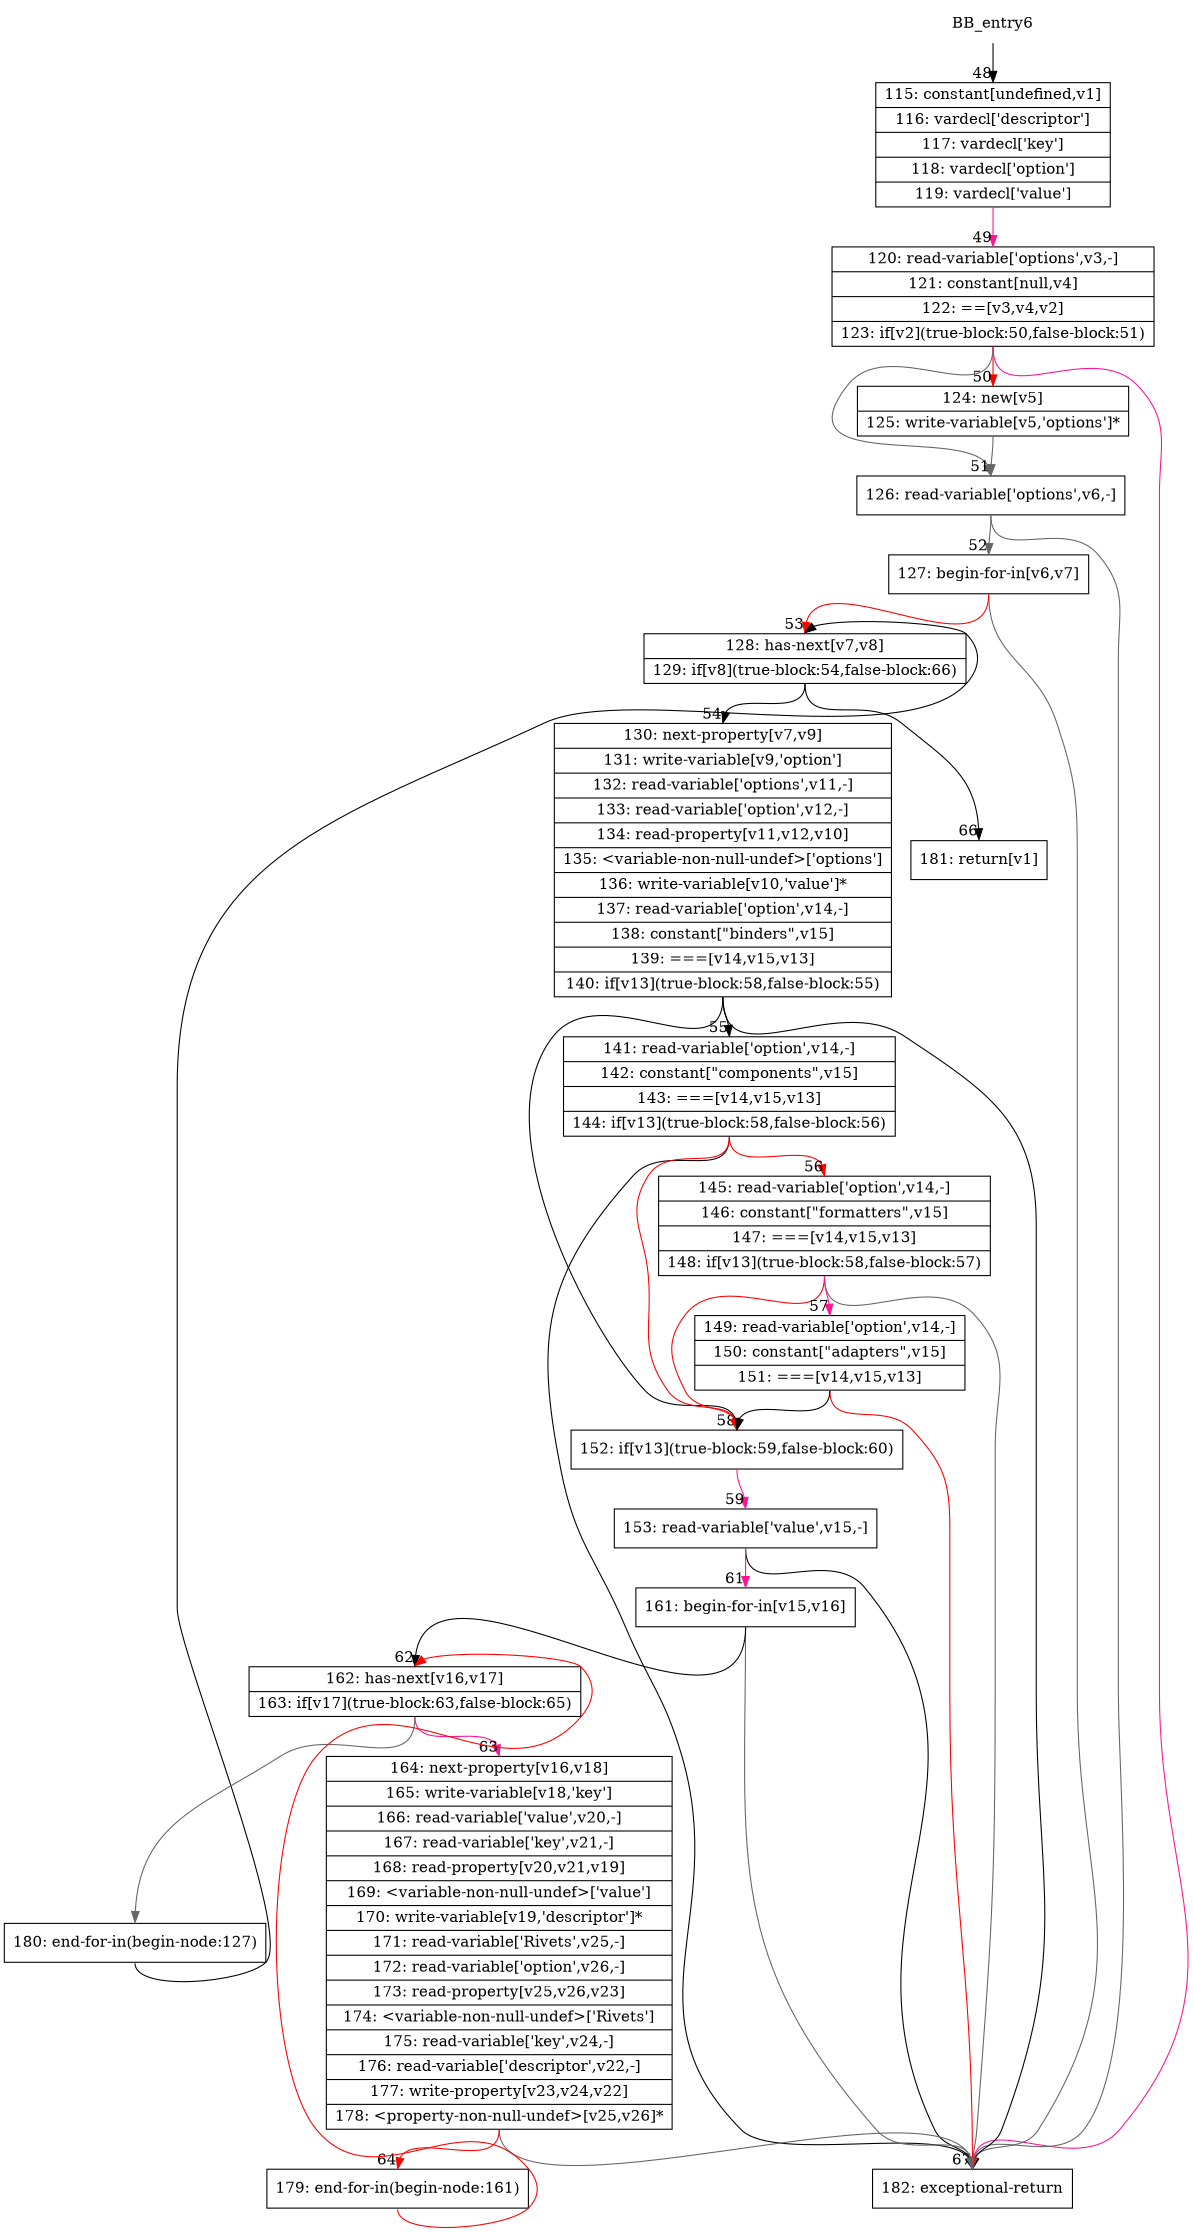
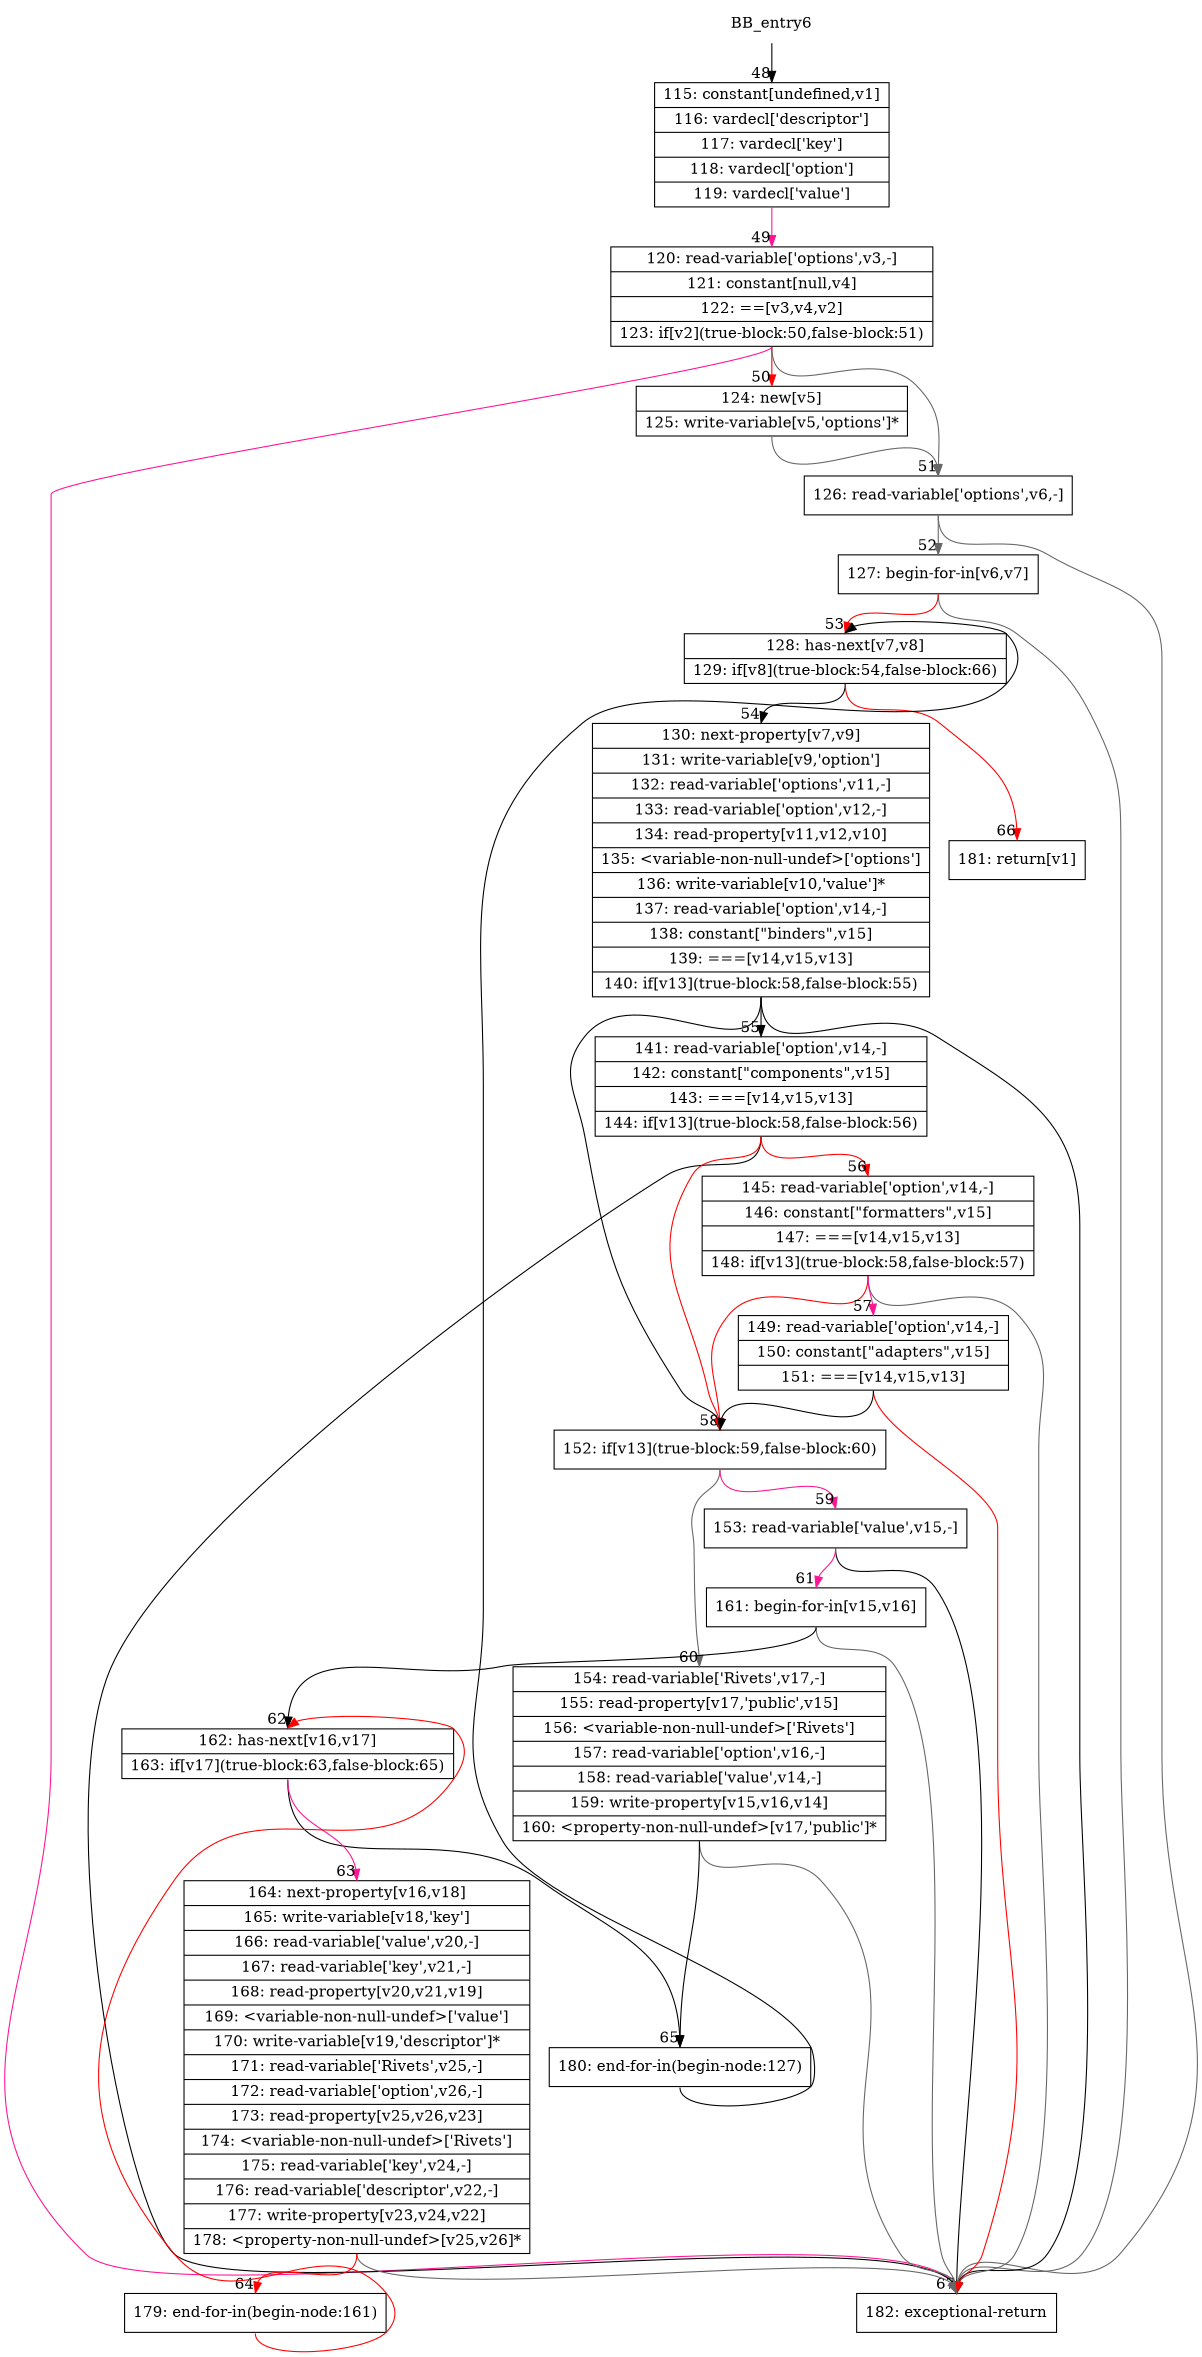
edge "128: has-next[v7,v8]" -> "181: return[v1]": color black -> red
node "154: read-variable['Rivets',v17,-]": added
edge "162: has-next[v16,v17]" -> "180: end-for-in(begin-node:127)": color gray40 -> black
